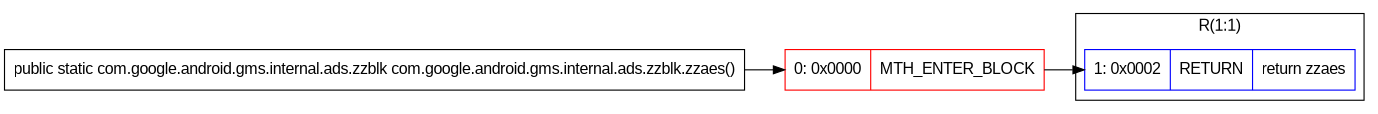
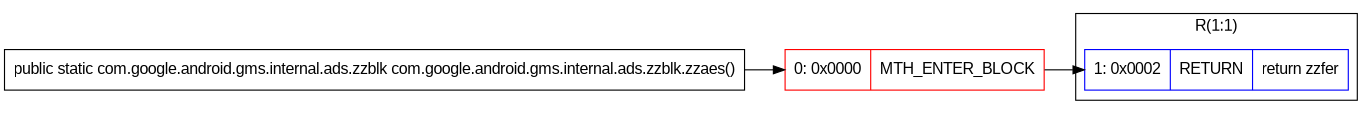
node "1: 0x0002": text "return zzaes" -> "return zzfer"
